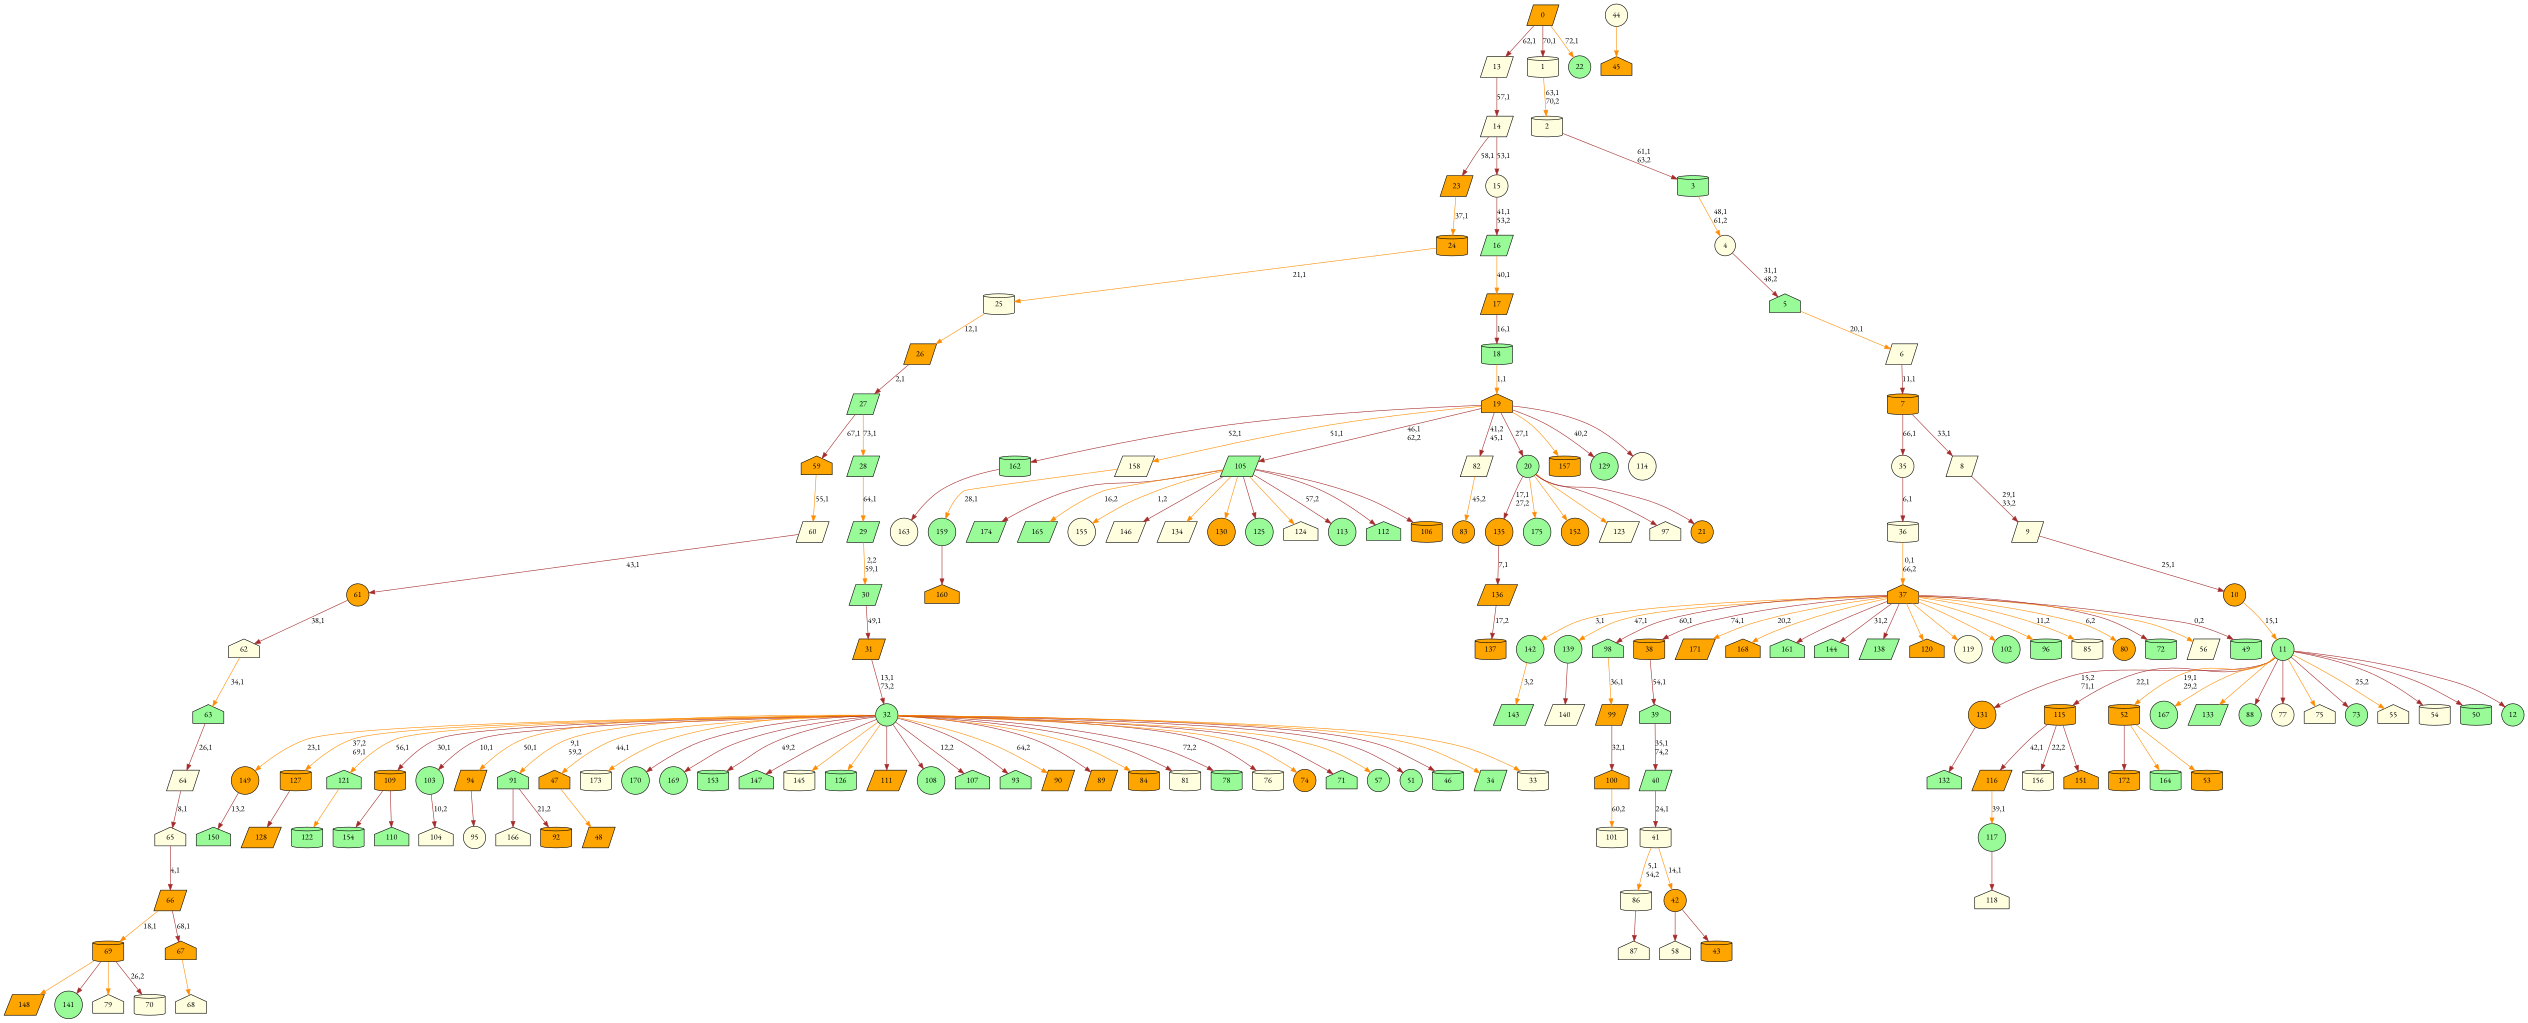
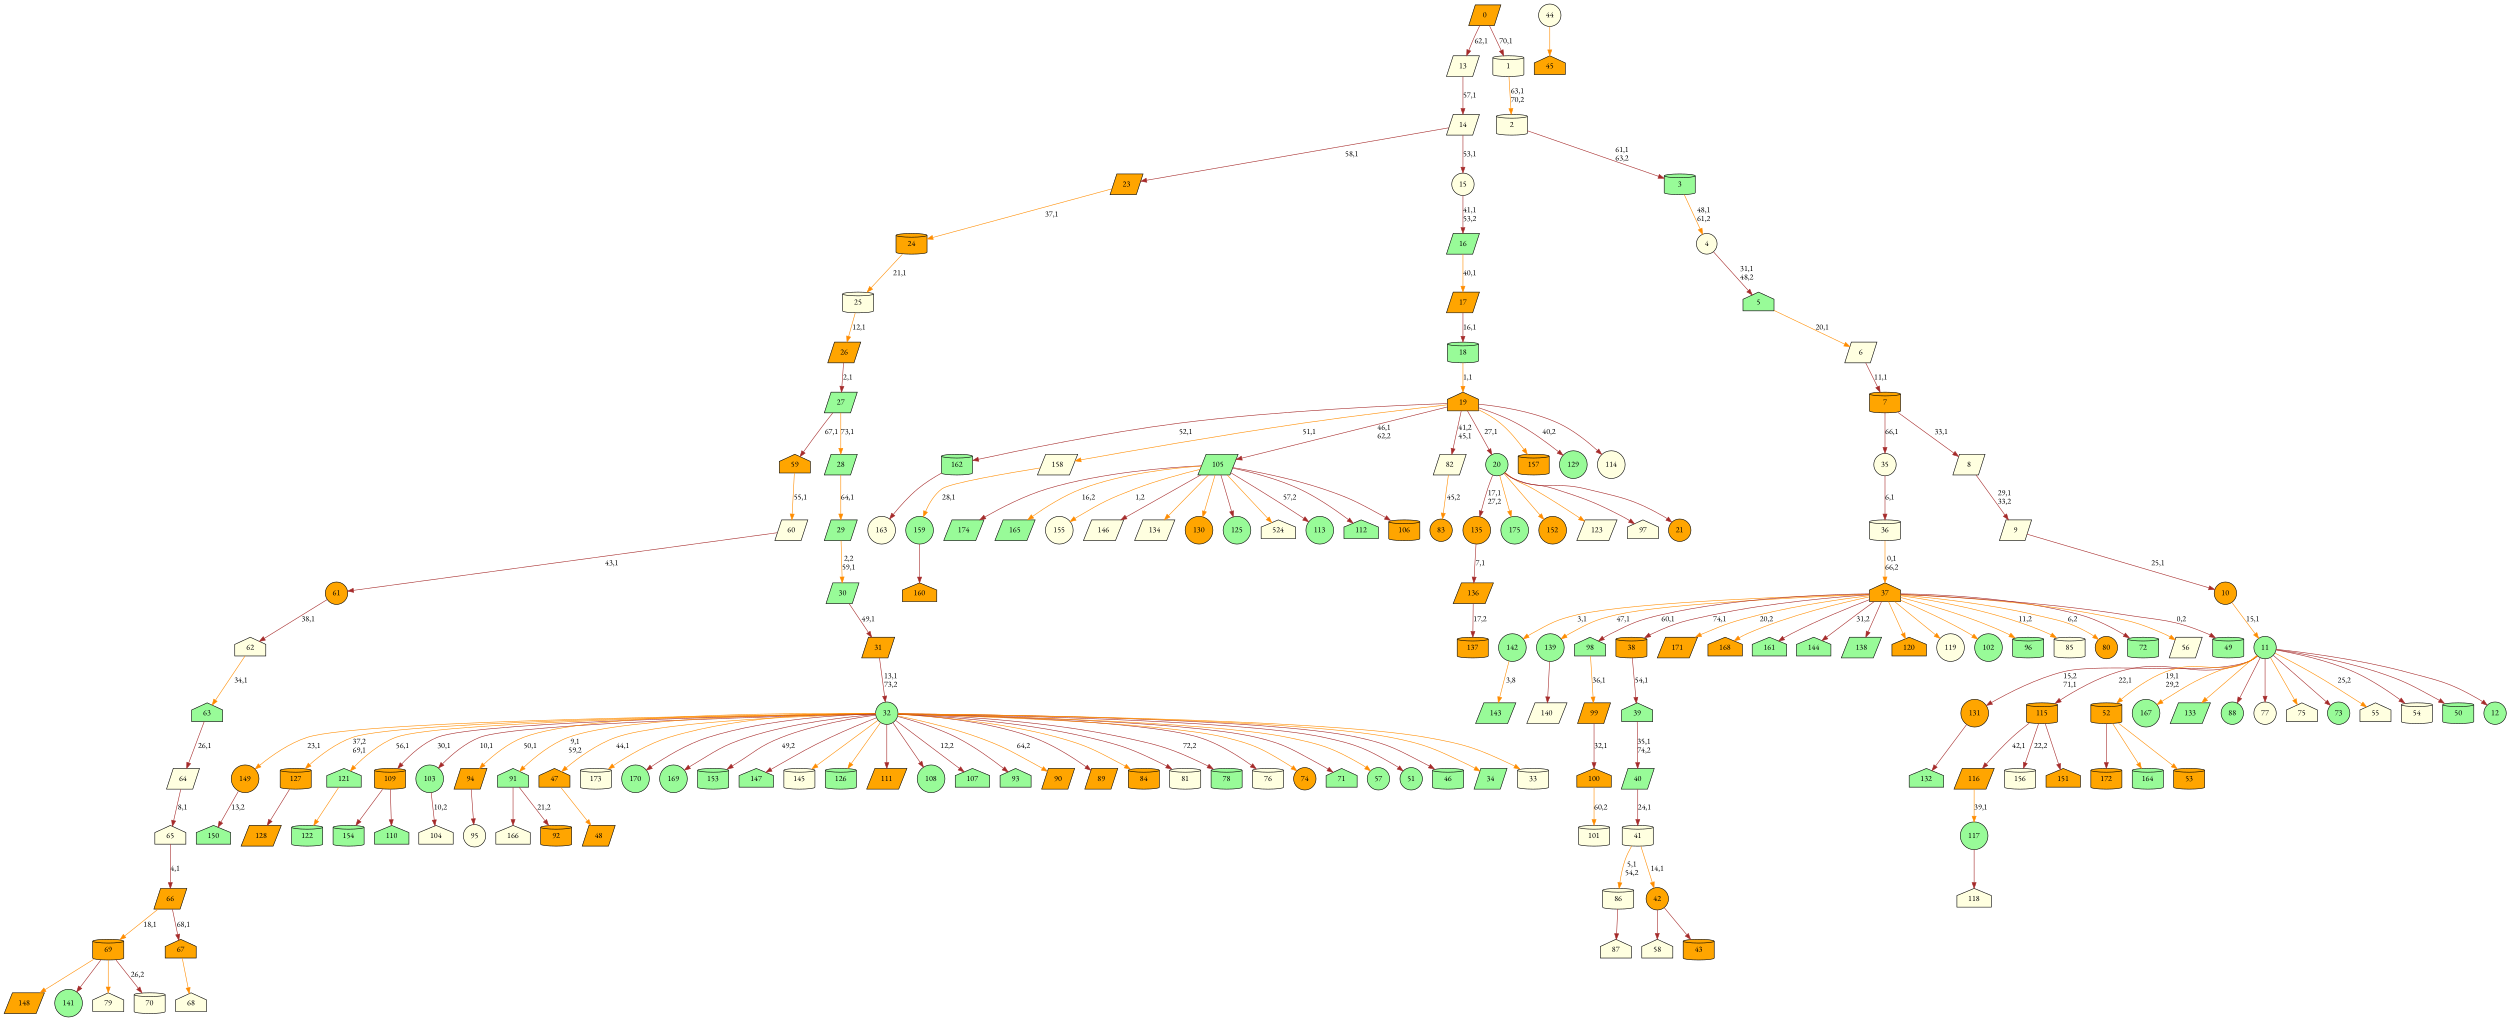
node "22": removed
node "124": label "124" -> "524"
edge "142" -> "143": label "3,2" -> "3,8"
